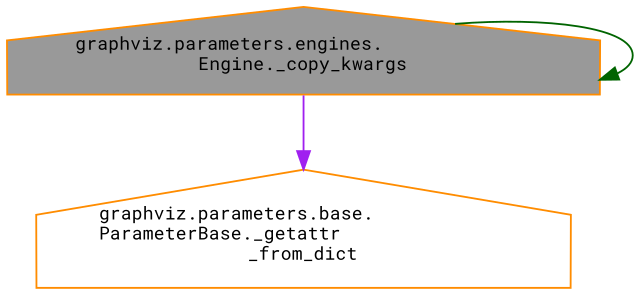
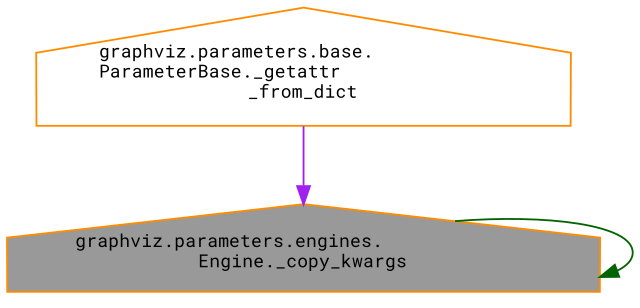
edge "graphviz.parameters.engines. Engine._copy_kwargs" -> "graphviz.parameters.base. ParameterBase._getattr _from_dict": reversed
